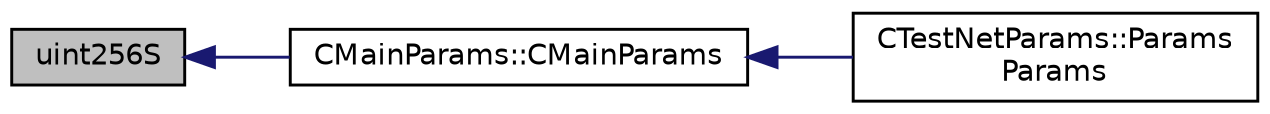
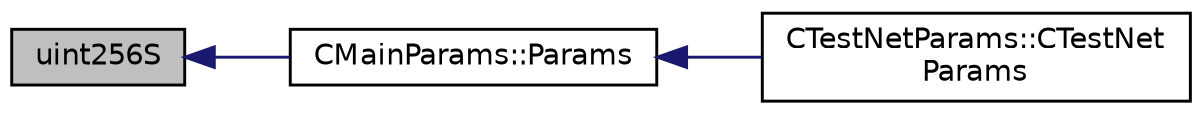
node "CMainParams::CMainParams": label "CMainParams::CMainParams" -> "CMainParams::Params"
node "CTestNetParams::Params Params": label "CTestNetParams::Params Params" -> "CTestNetParams::CTestNet Params"
